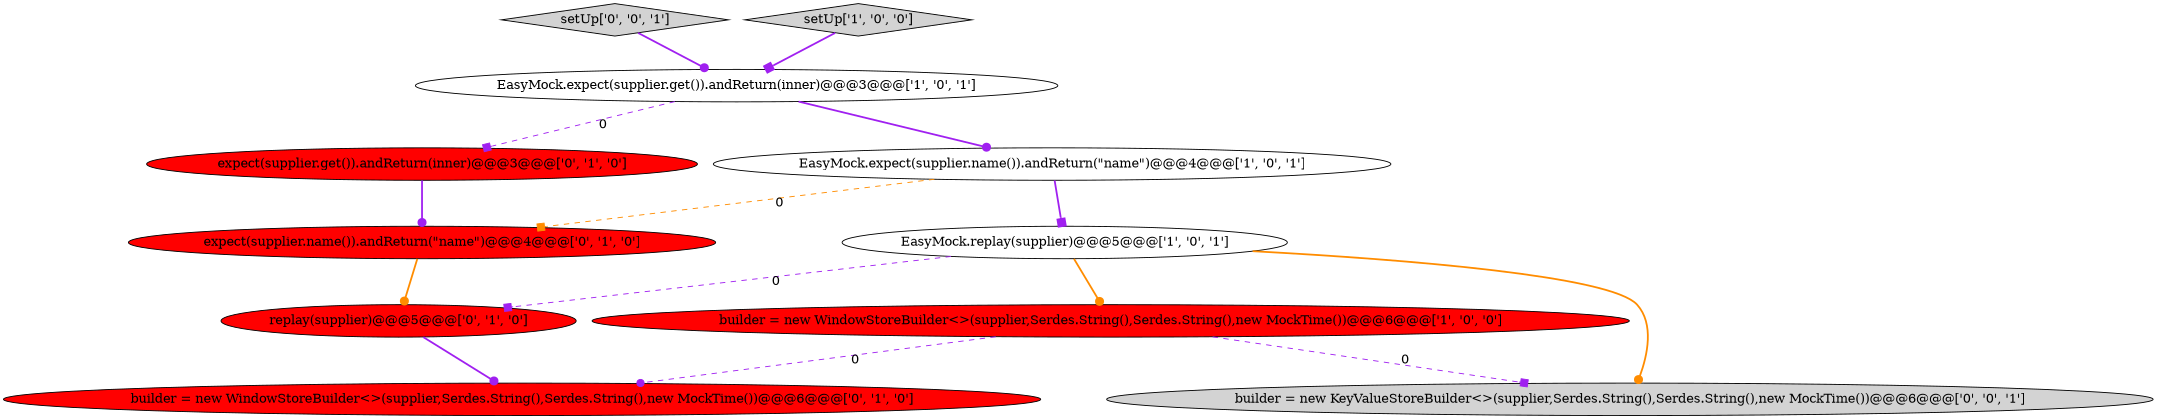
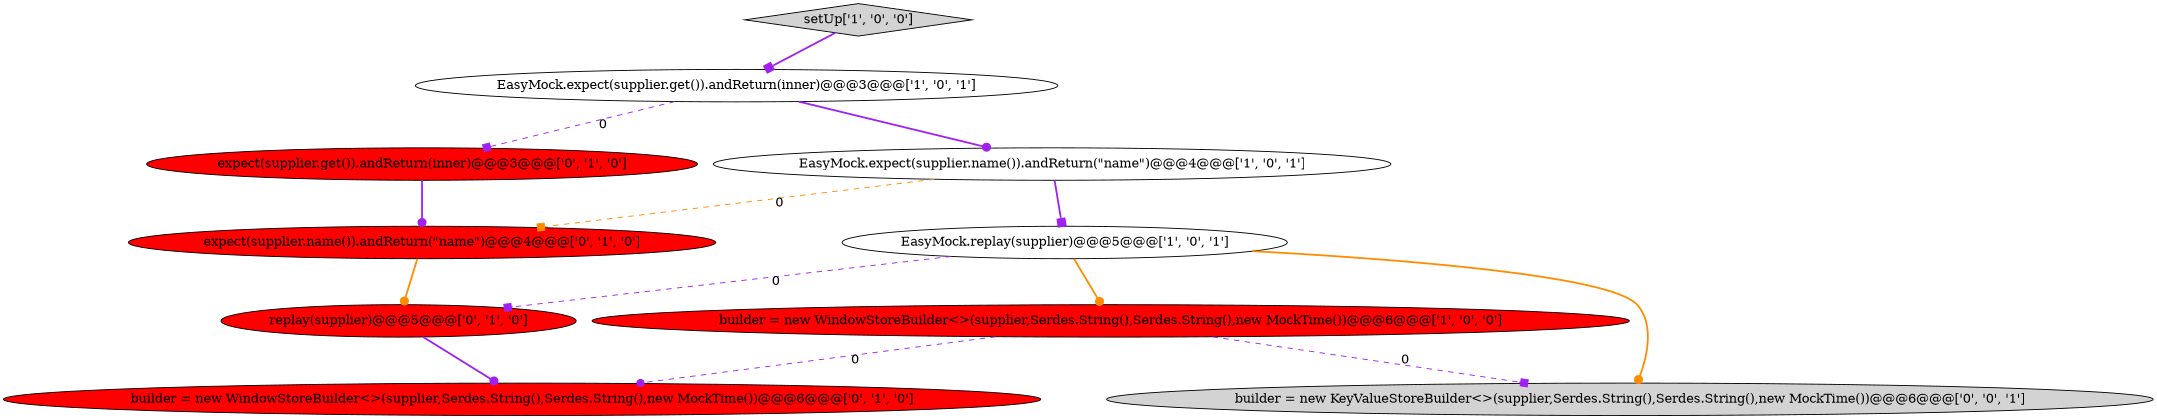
node "setUp['0', '0', '1']": removed
